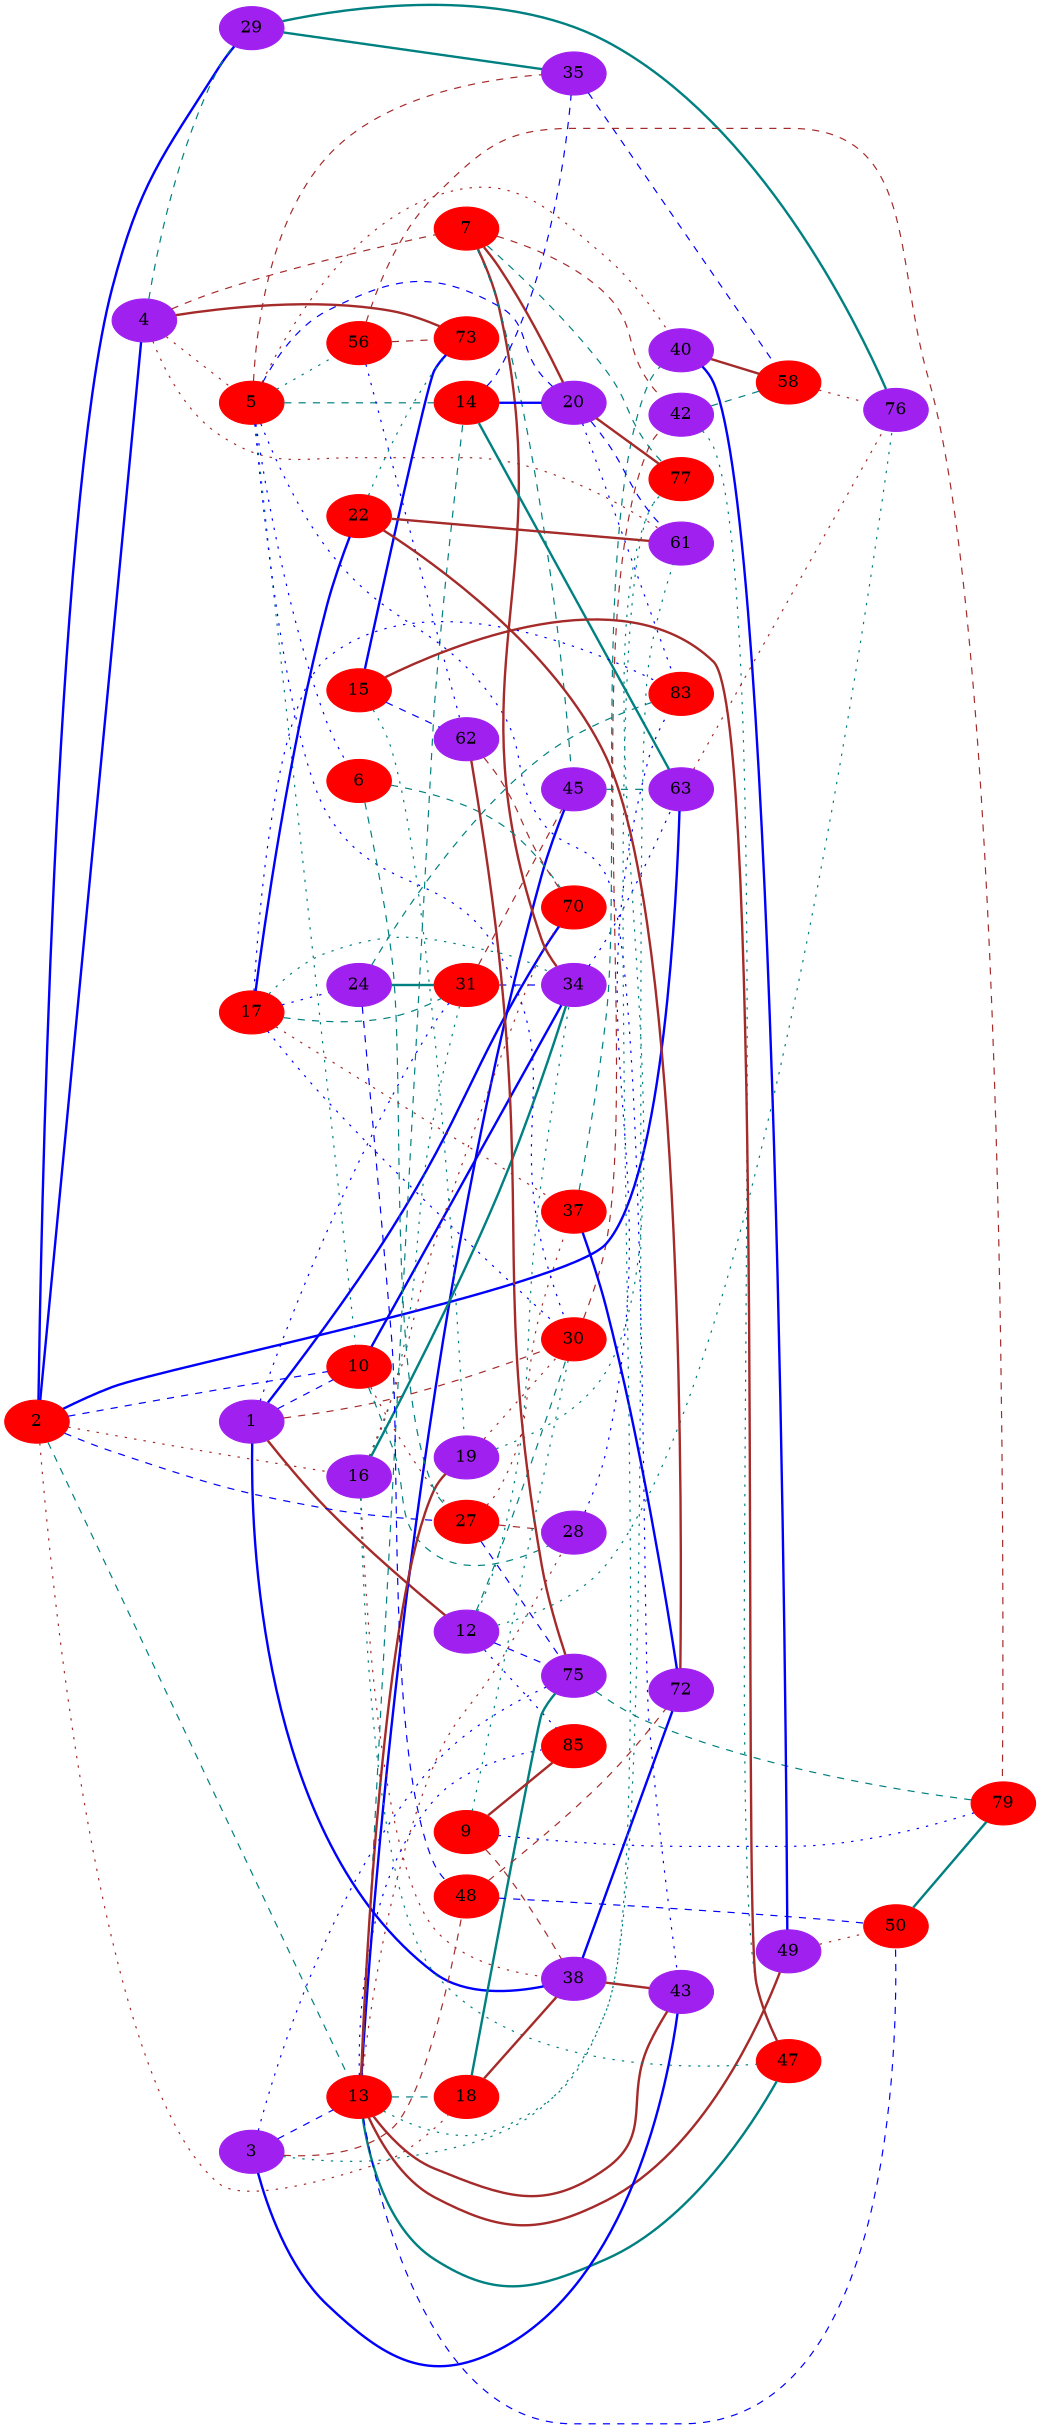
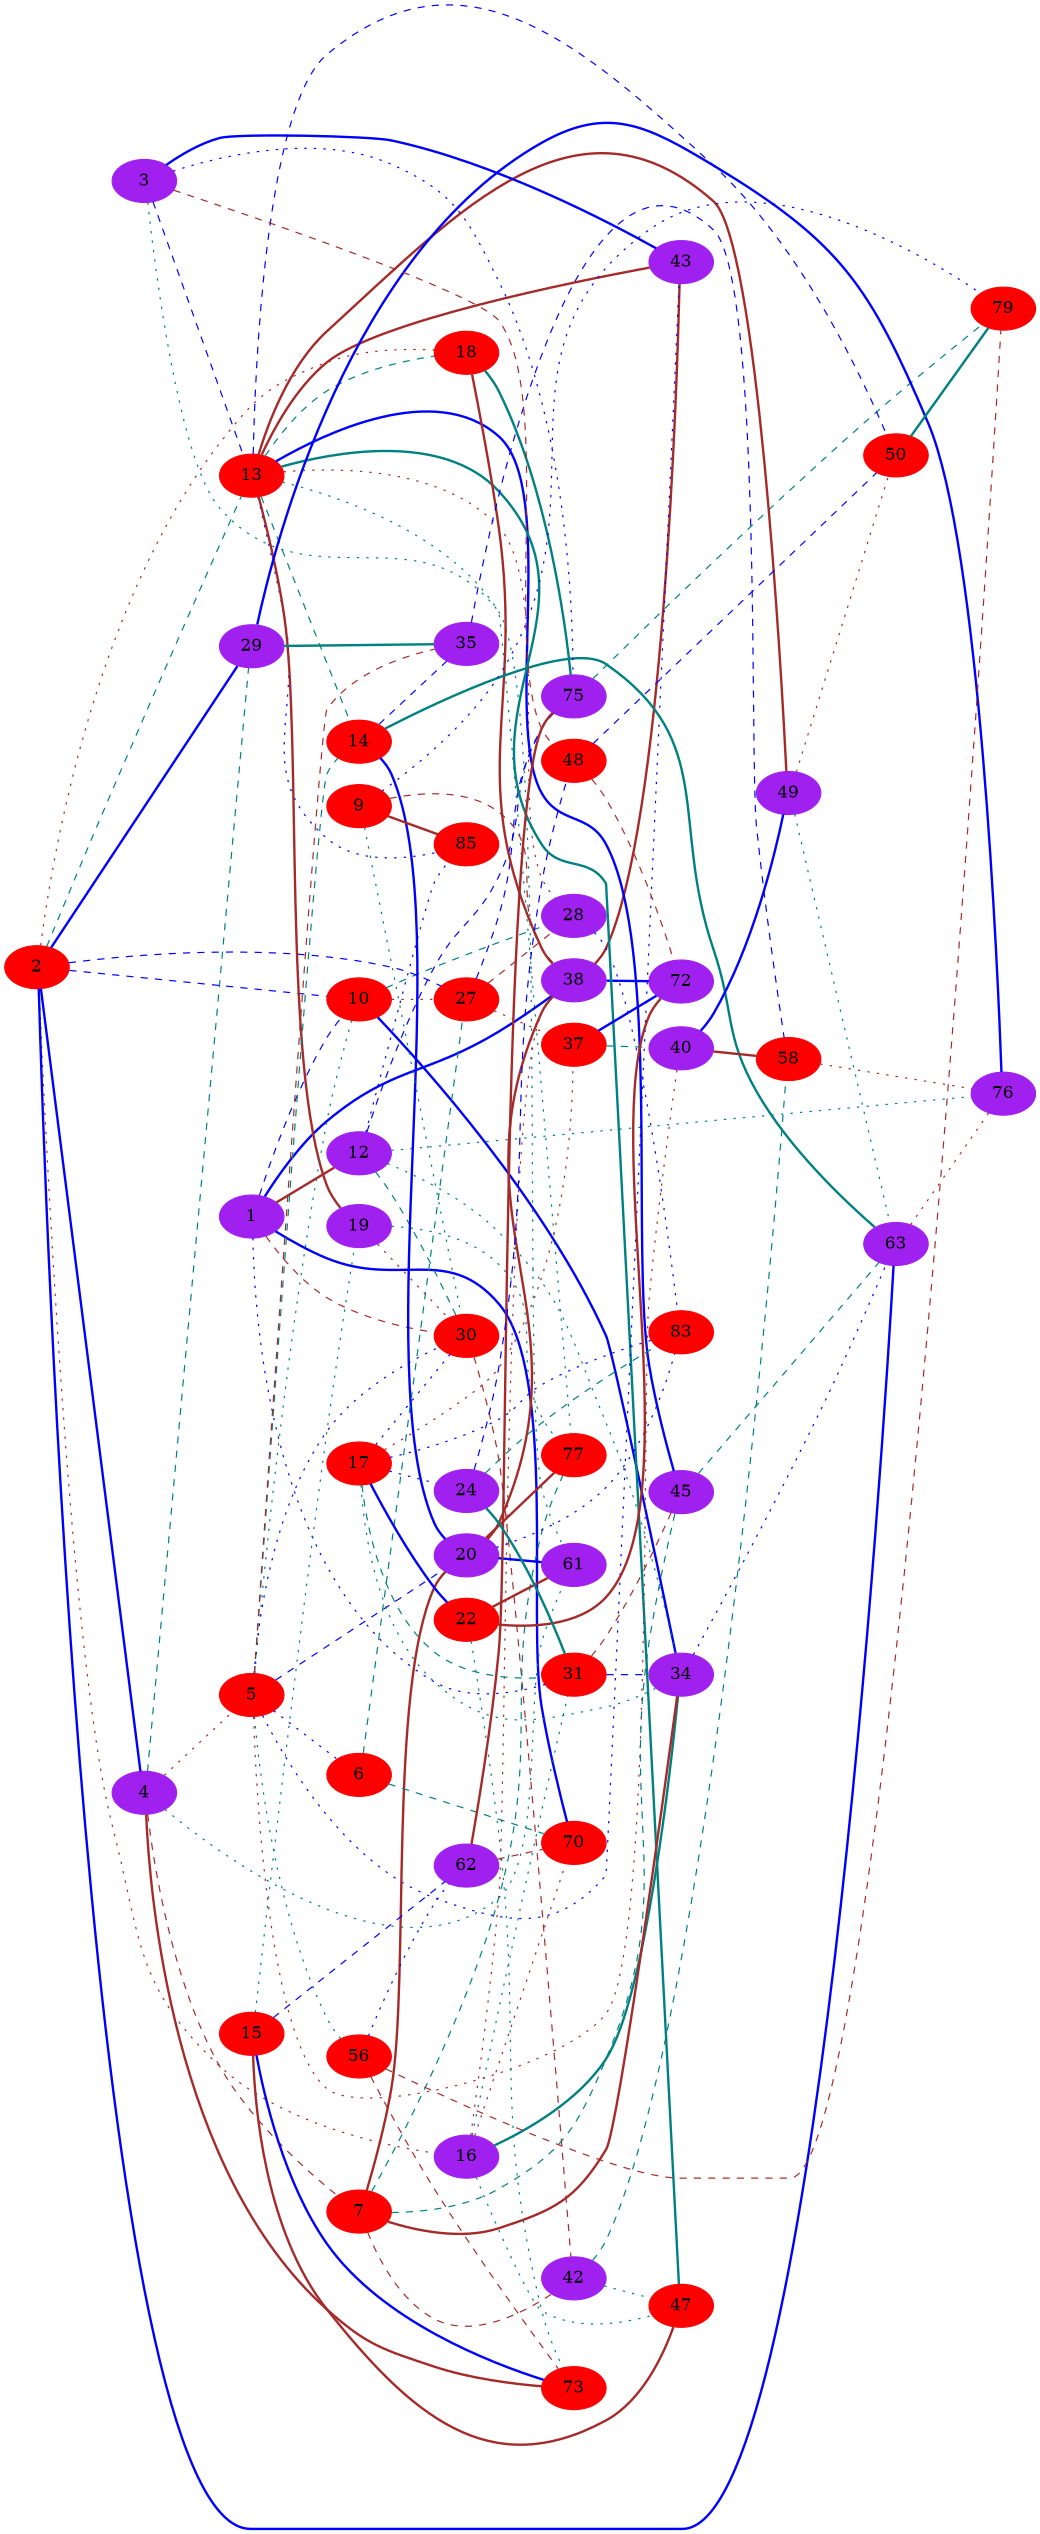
edge "29" -- "76": color teal -> blue
edge "4" -- "61": color brown -> teal
edge "20" -- "61": style dashed -> bold
edge "49" -- "63": added
edge "38" -- "20": added
